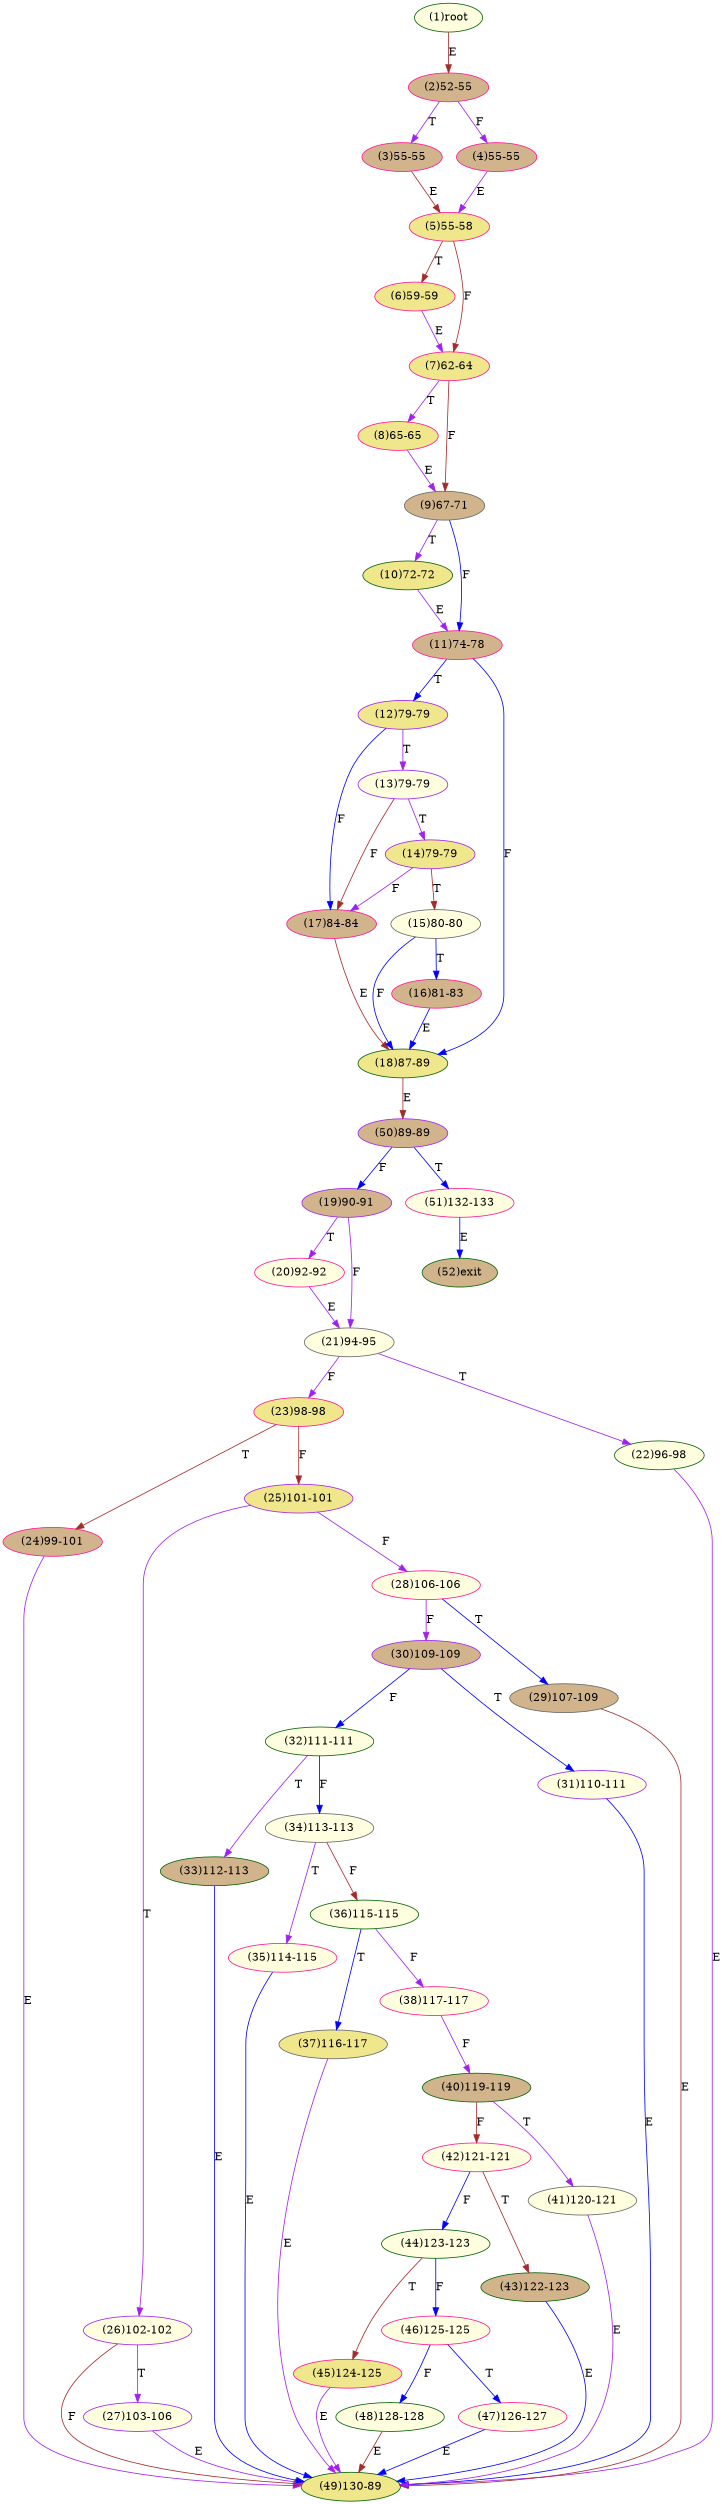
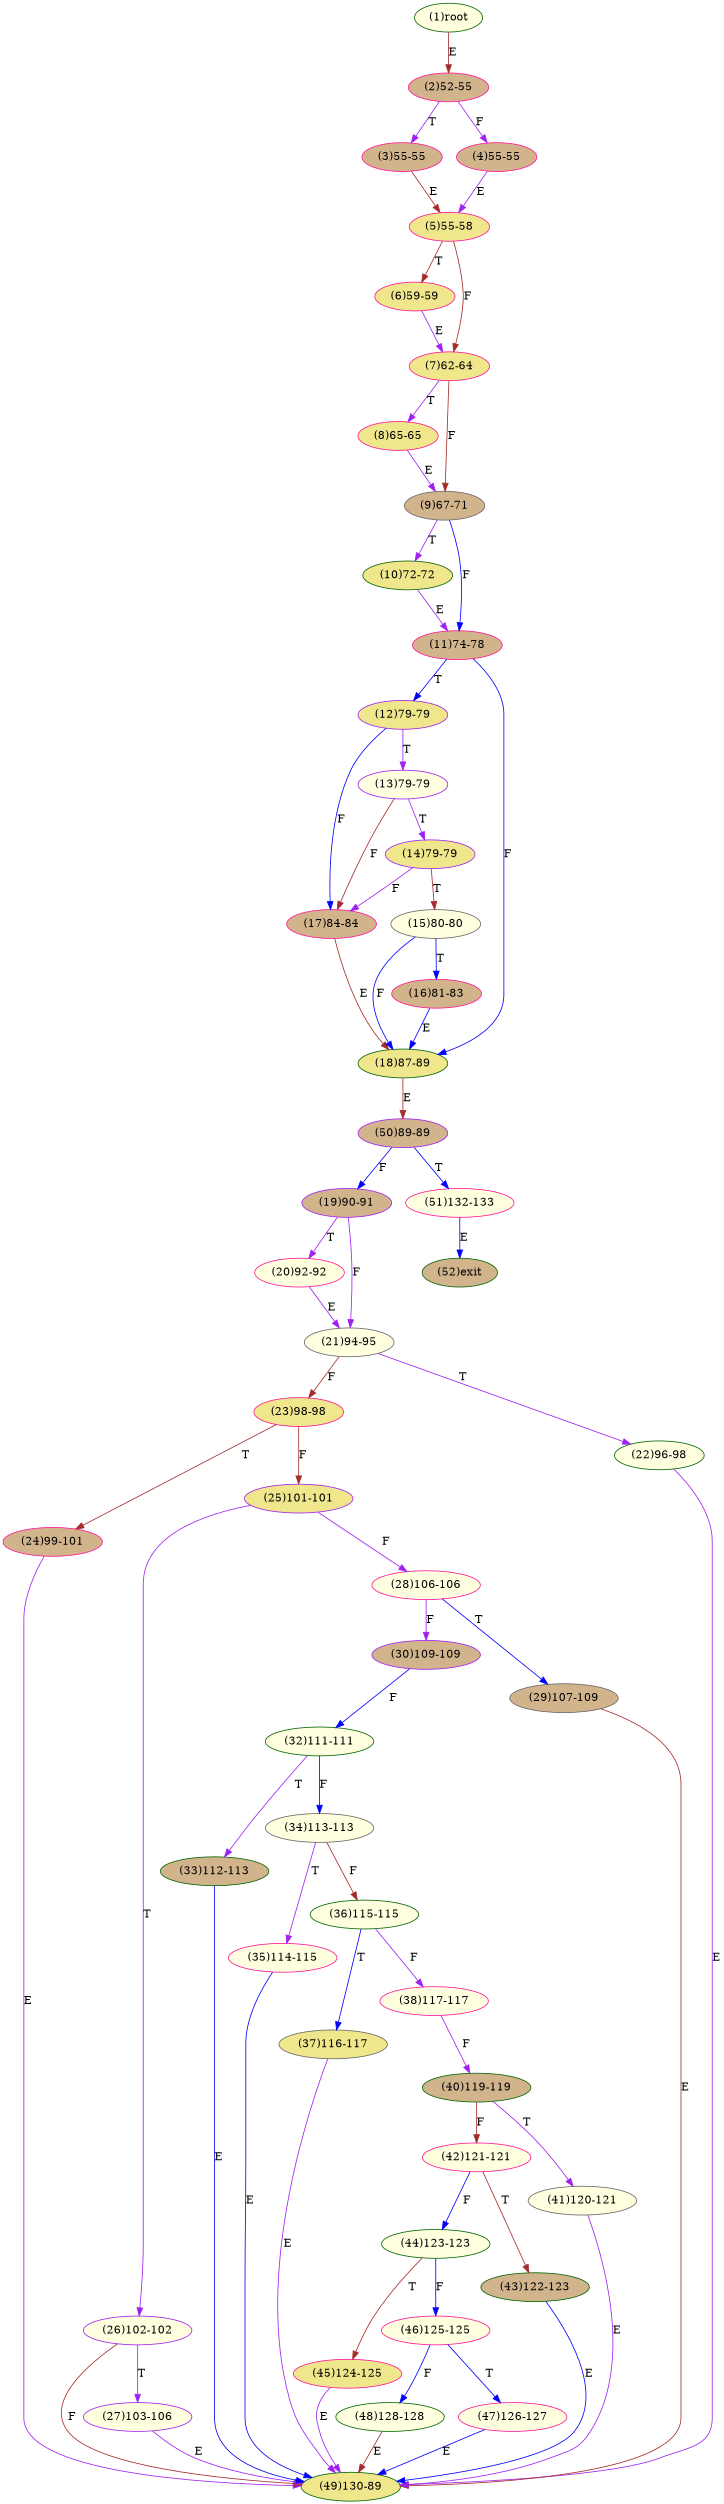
edge "(21)94-95" -> "(23)98-98": color purple -> brown
node "(31)110-111": removed
